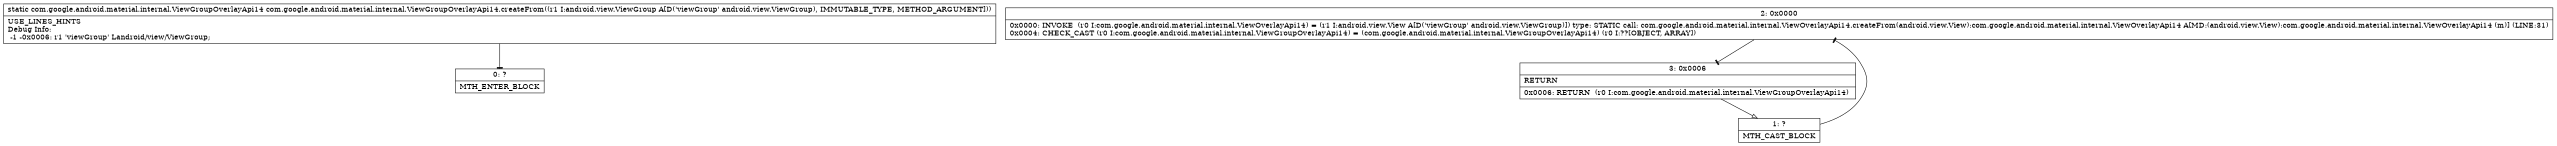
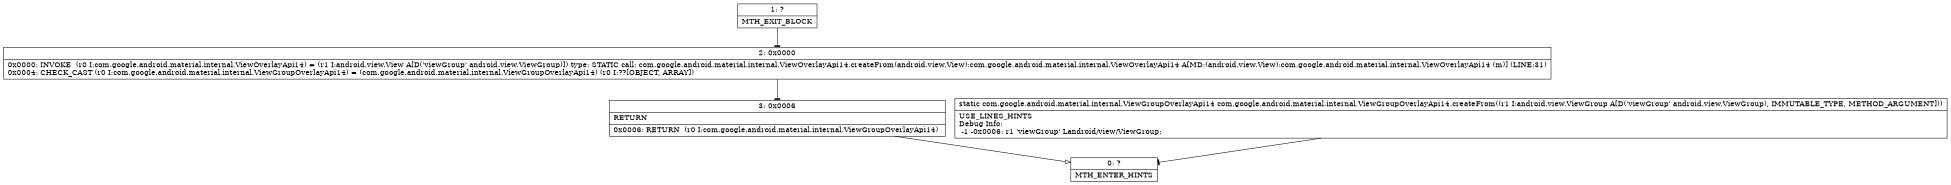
node "0: ?": text "MTH_ENTER_BLOCK" -> "MTH_ENTER_HINTS"
edge "3: 0x0006" -> "1: ?": now "3: 0x0006" -> "0: ?"
node "1: ?": text "MTH_CAST_BLOCK" -> "MTH_EXIT_BLOCK"
